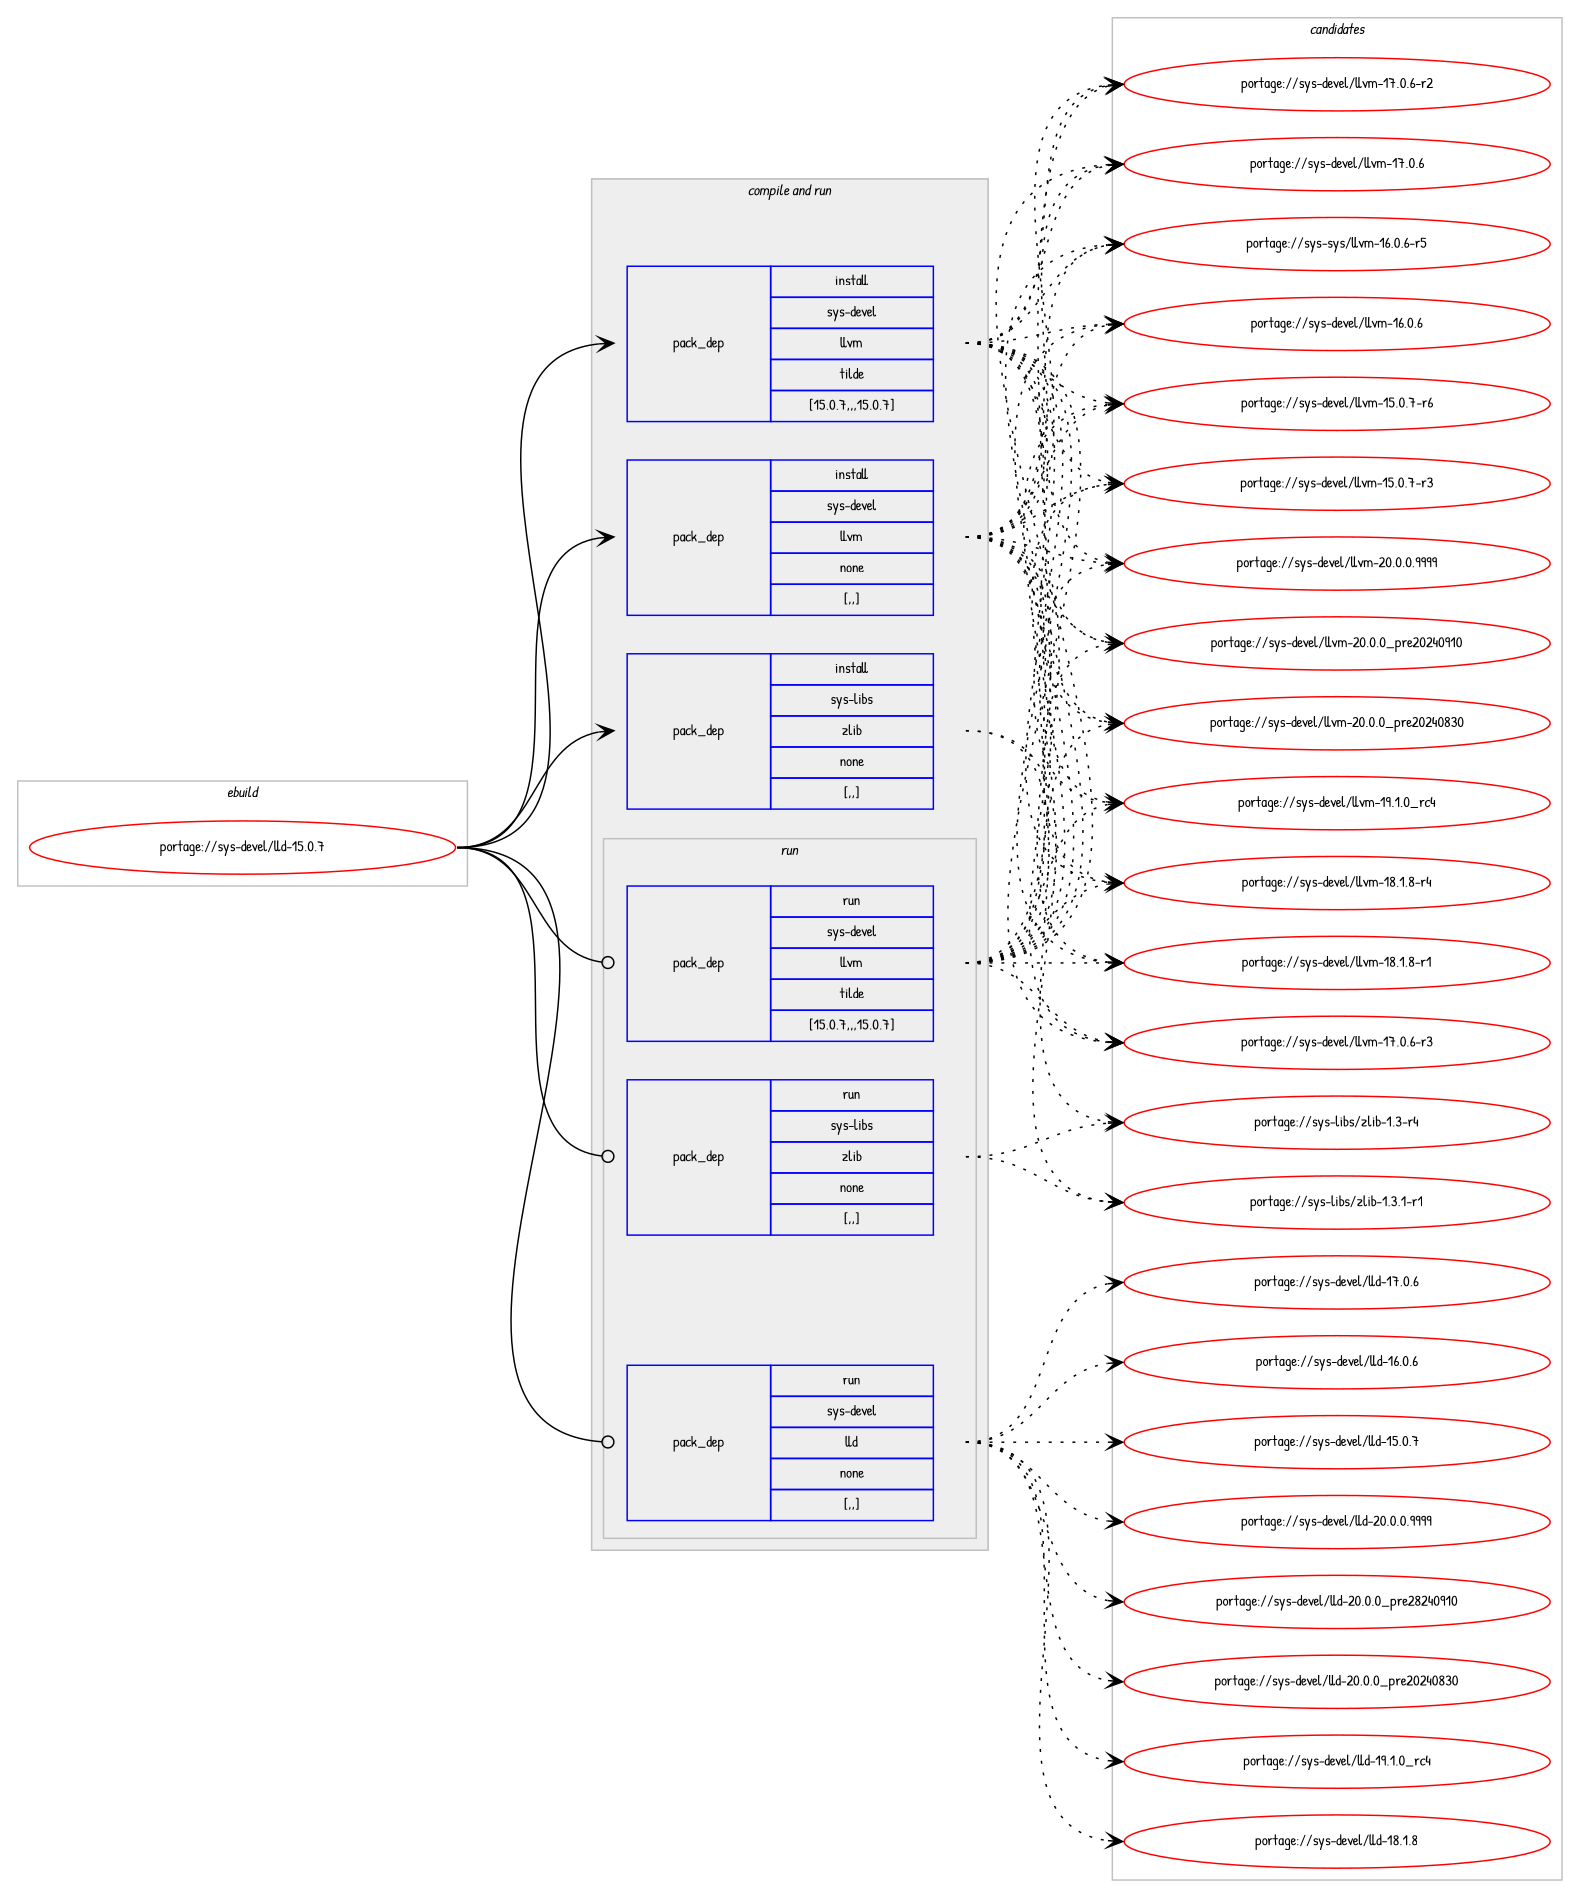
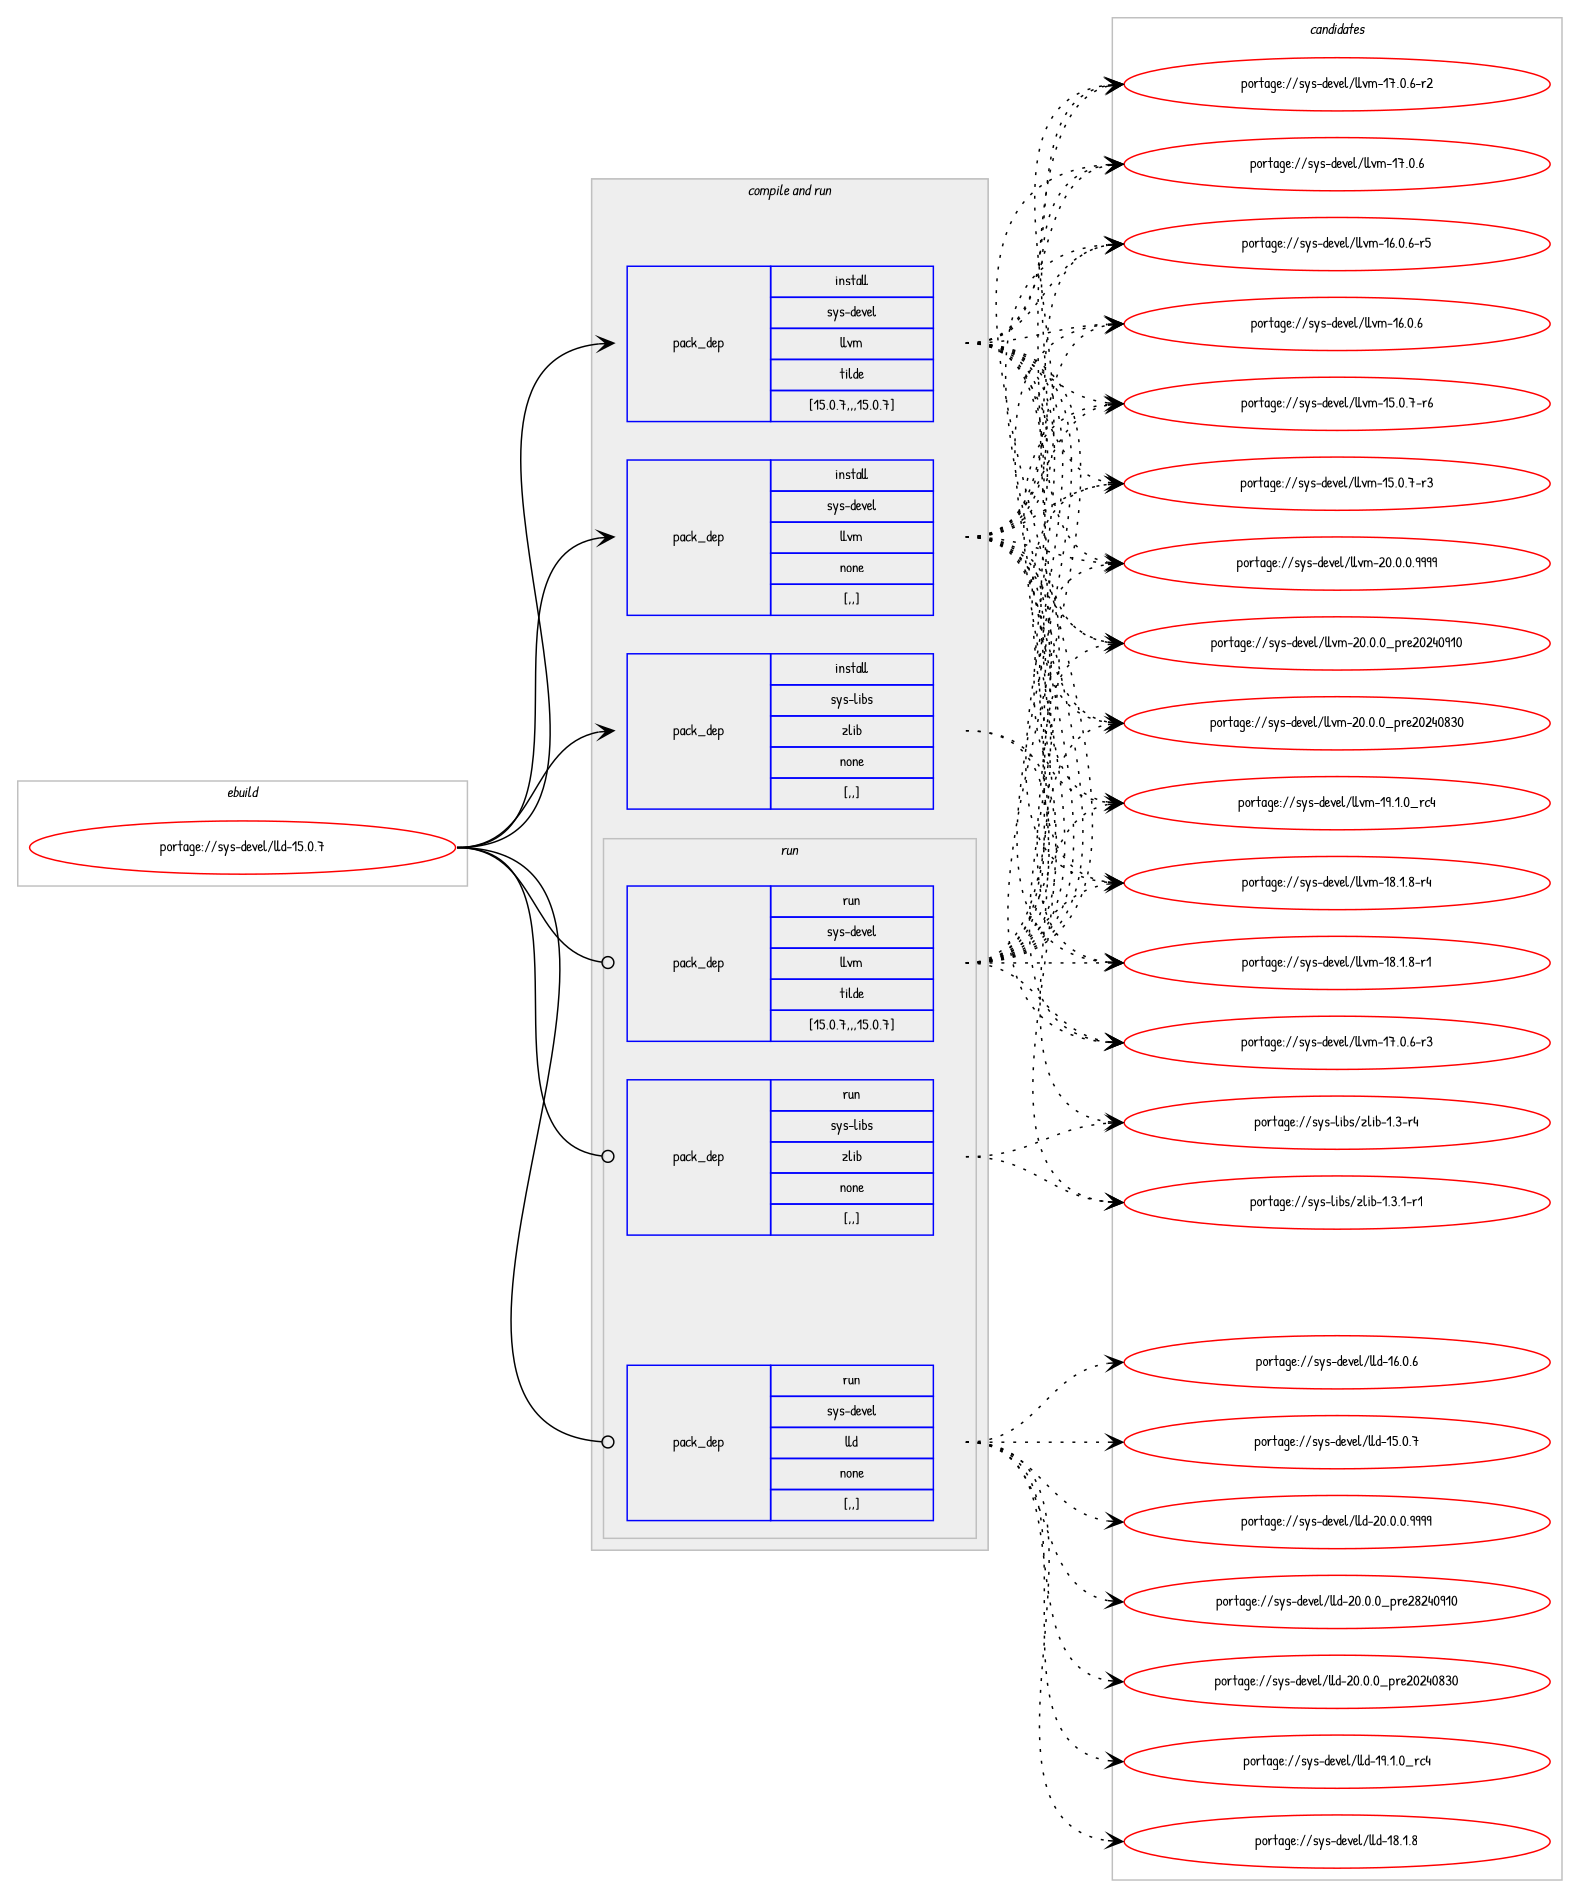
node "portage://sys-sys/llvm-16.0.6-r5": label "portage://sys-sys/llvm-16.0.6-r5" -> "portage://sys-devel/llvm-16.0.6-r5"
node "portage://sys-devel/lld-17.0.6": removed
